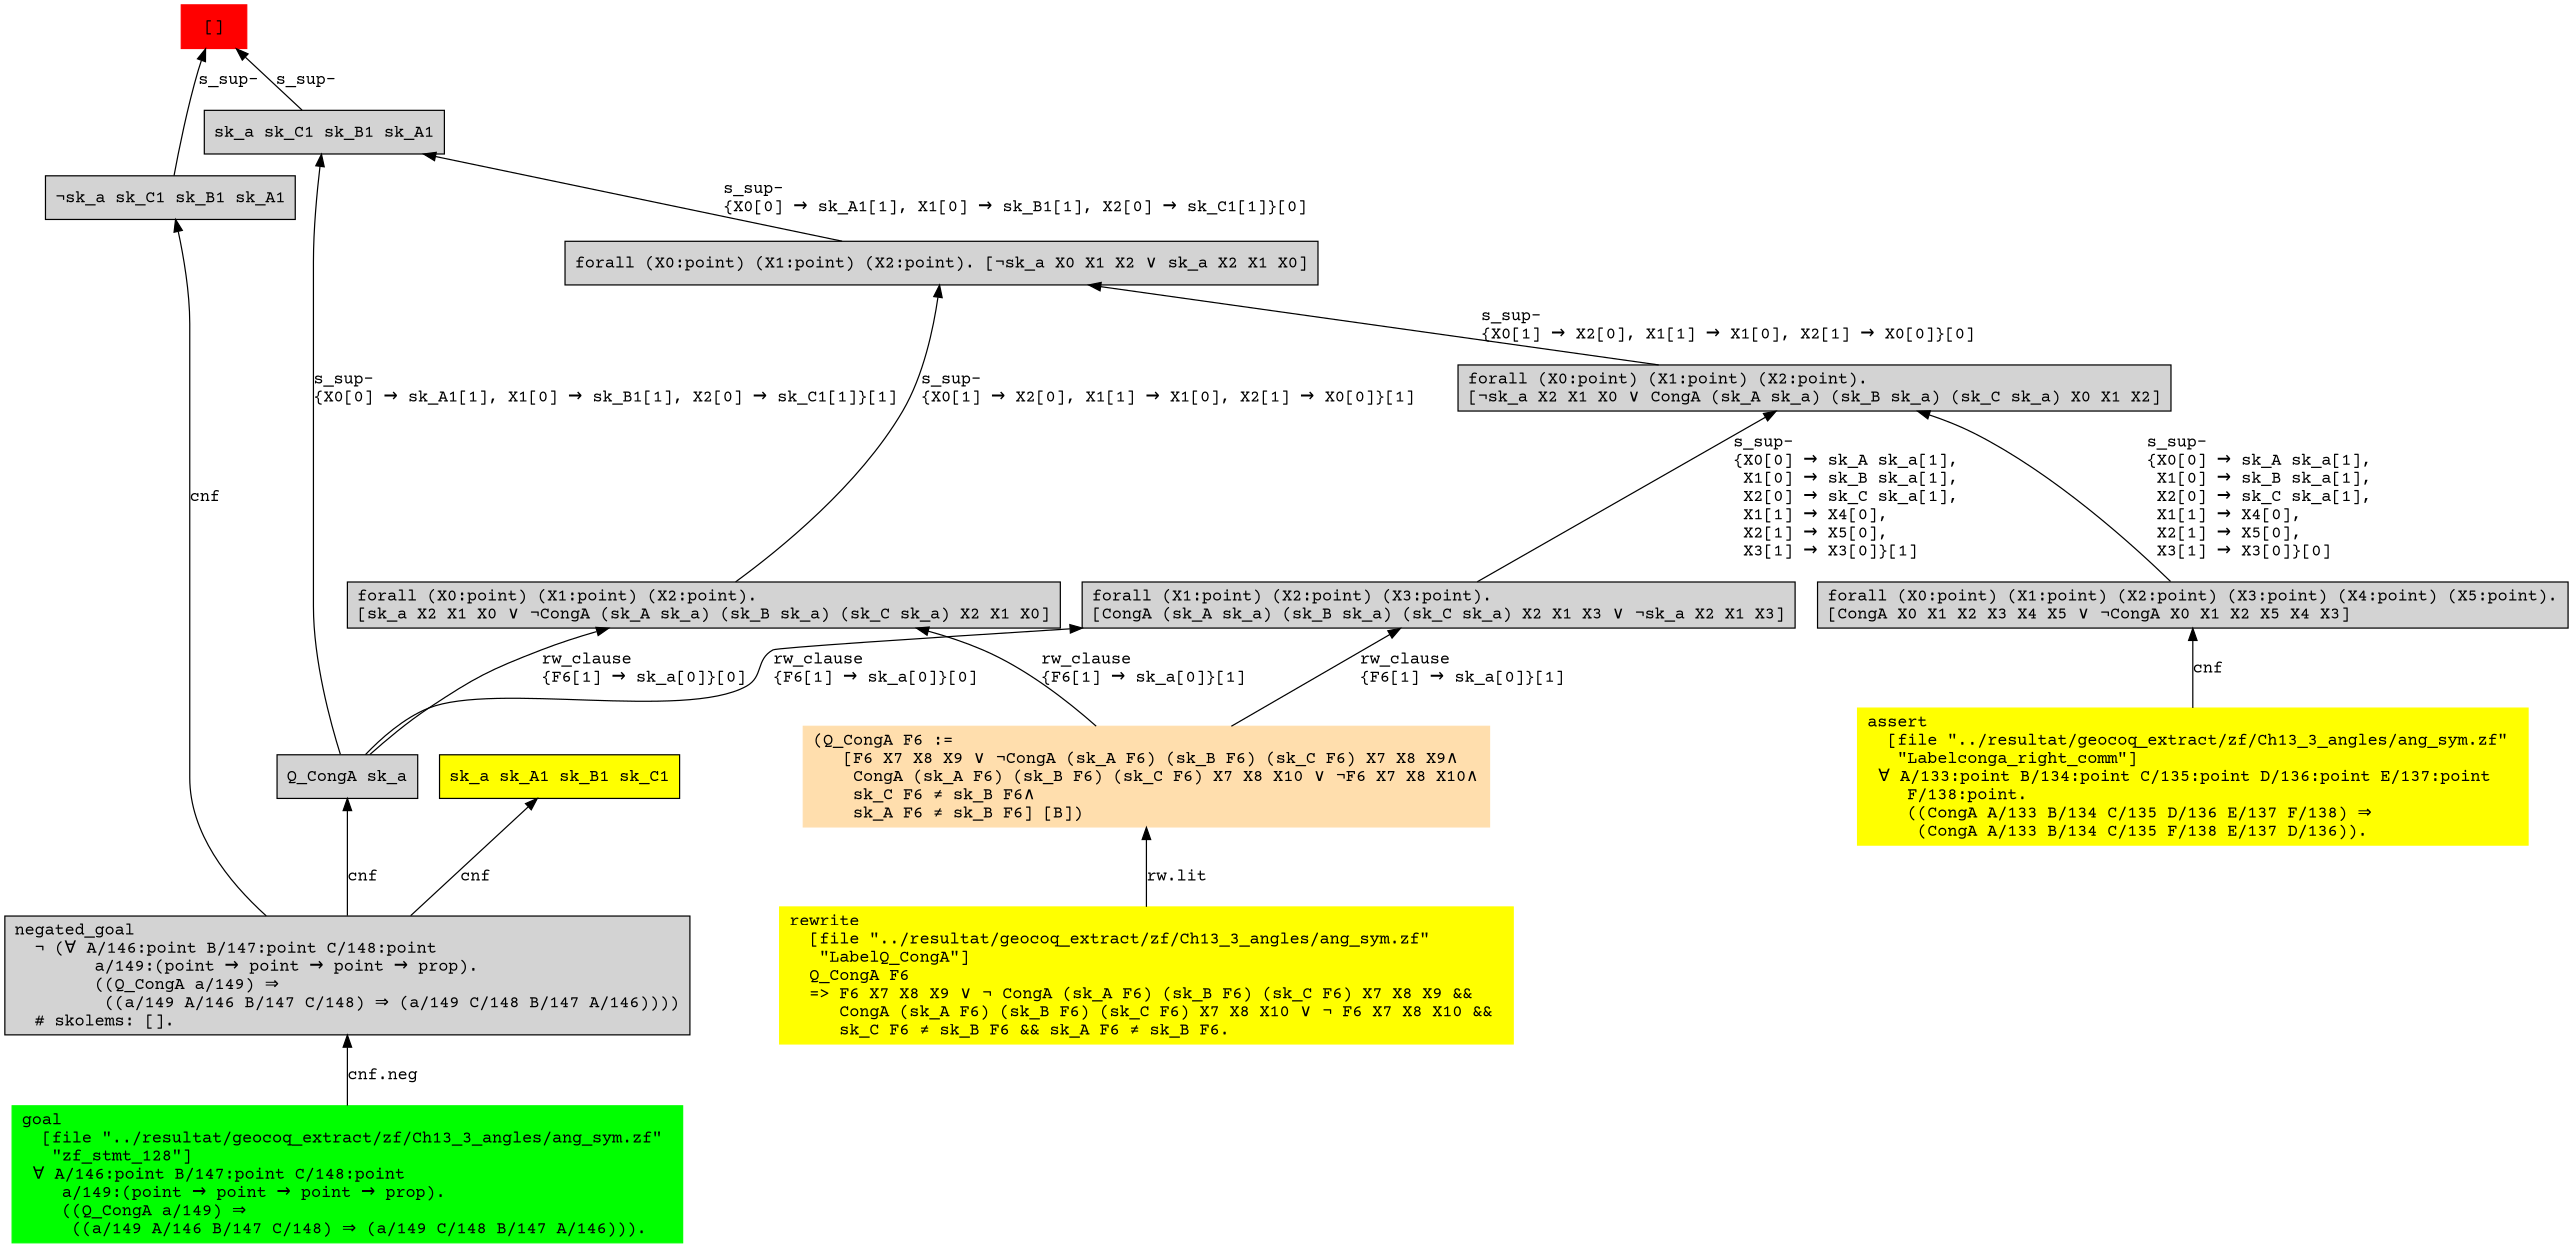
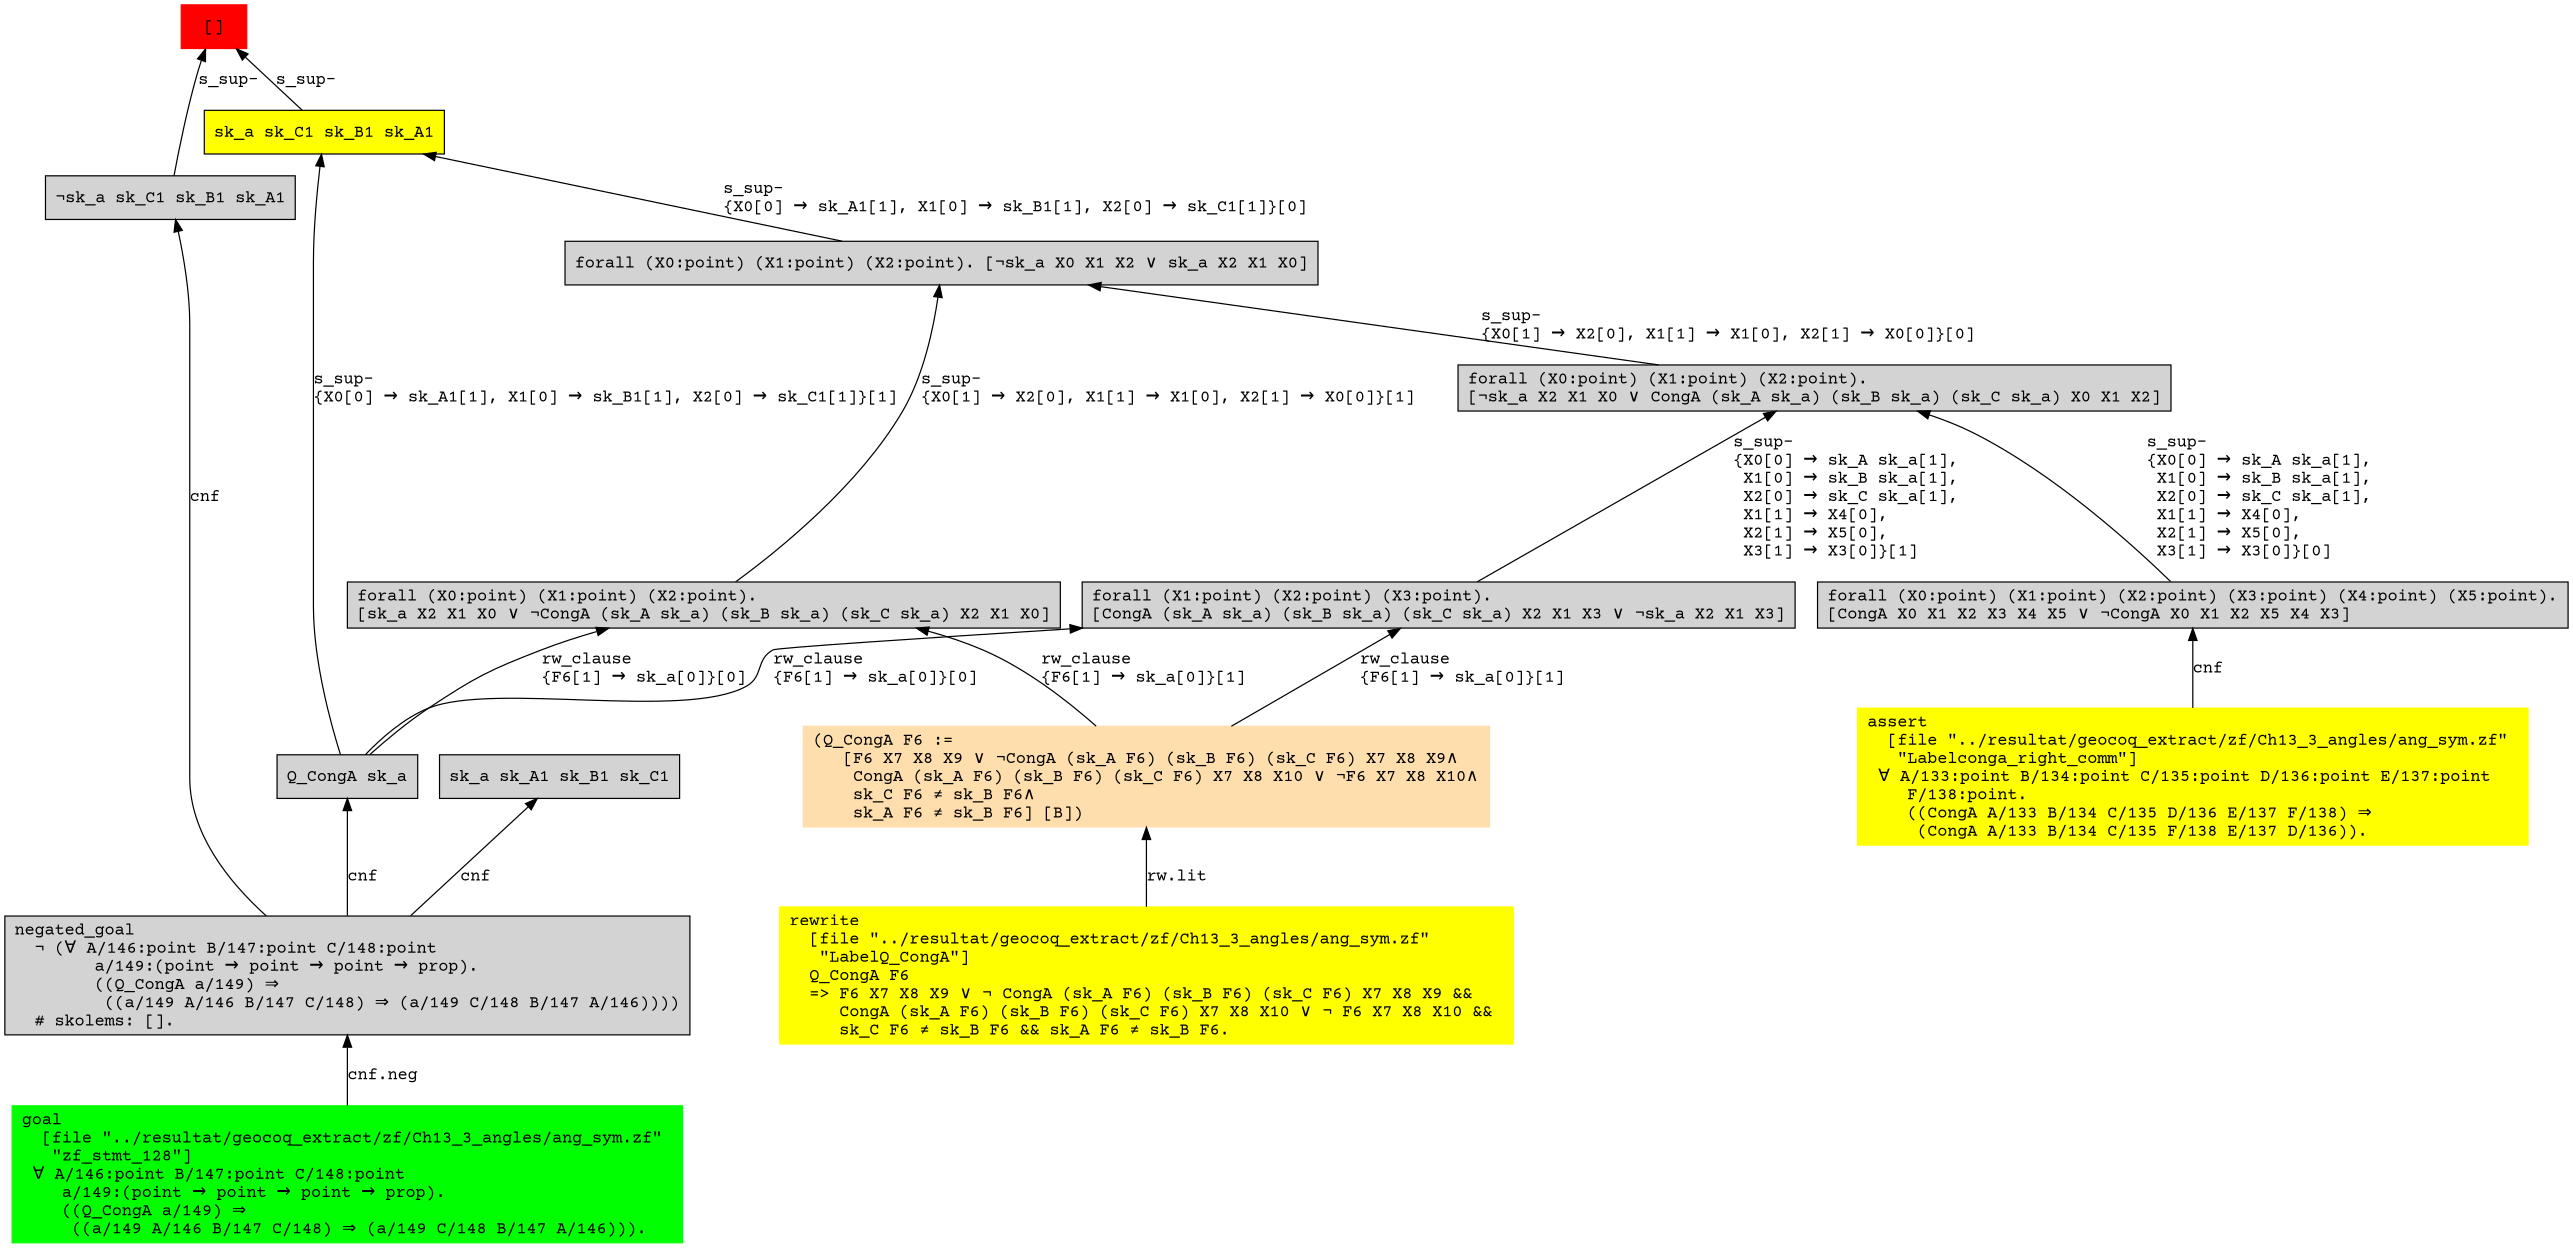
node "sk_a sk_C1 sk_B1 sk_A1": fillcolor lightgrey -> yellow
node "sk_a sk_A1 sk_B1 sk_C1": fillcolor yellow -> lightgrey
